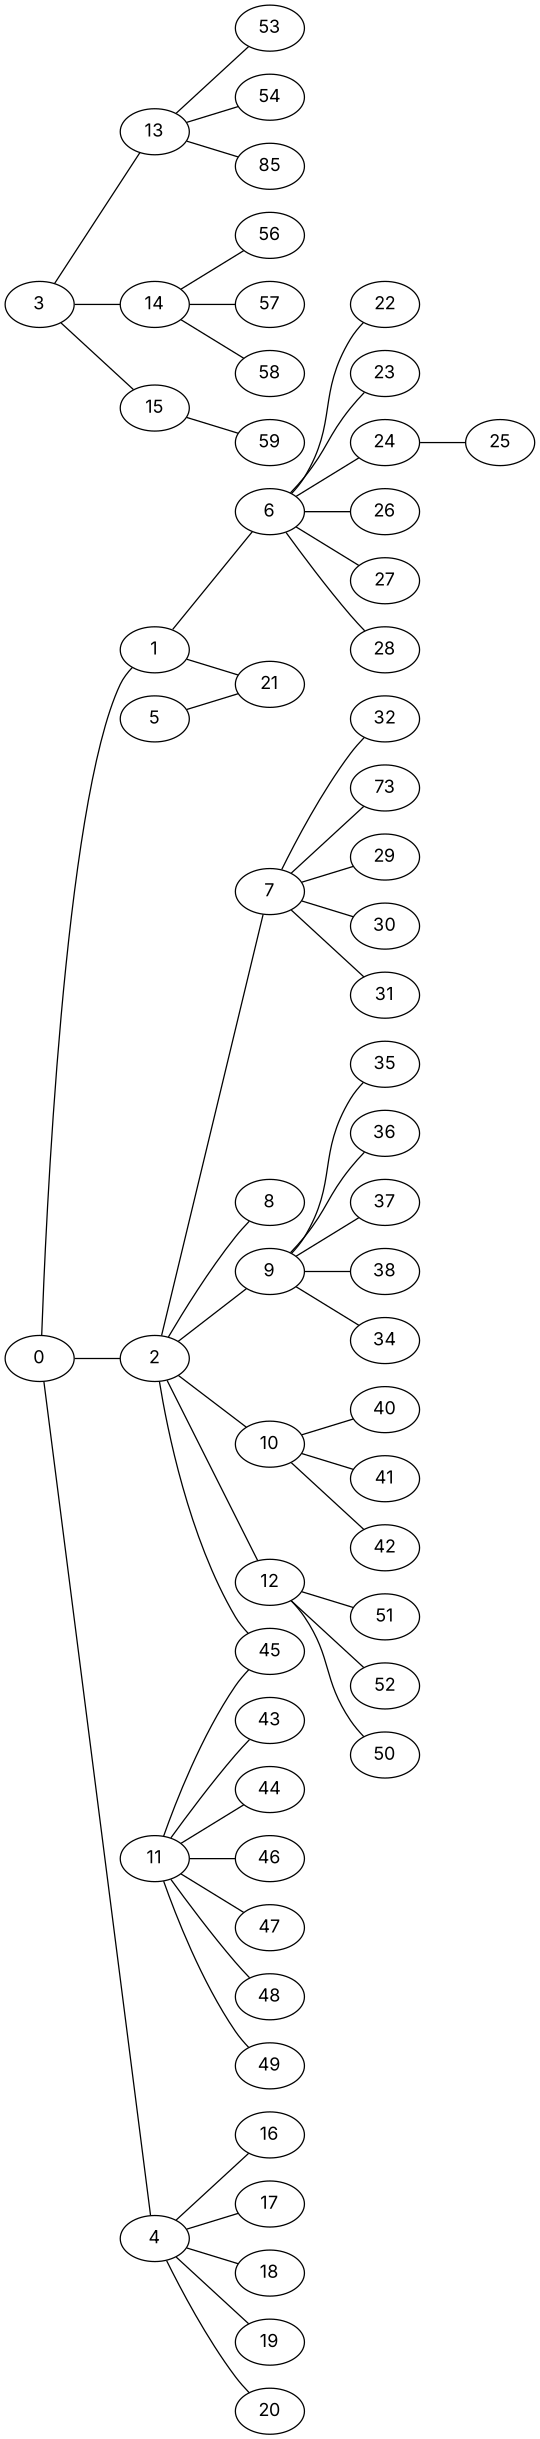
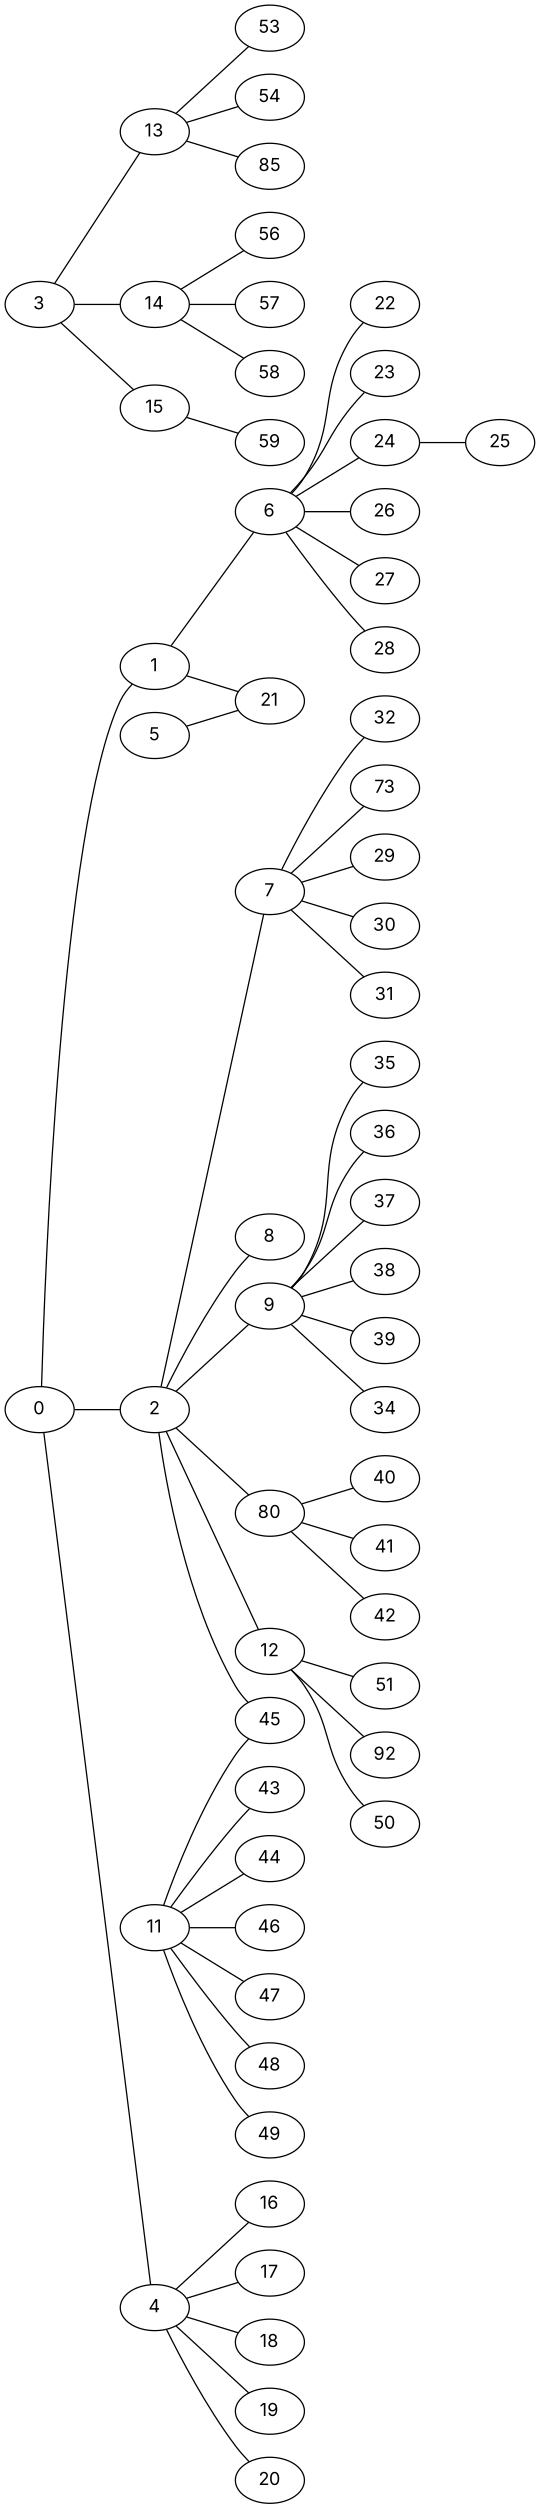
node "39": added
node "10": label "10" -> "80"
node "52": label "52" -> "92"
